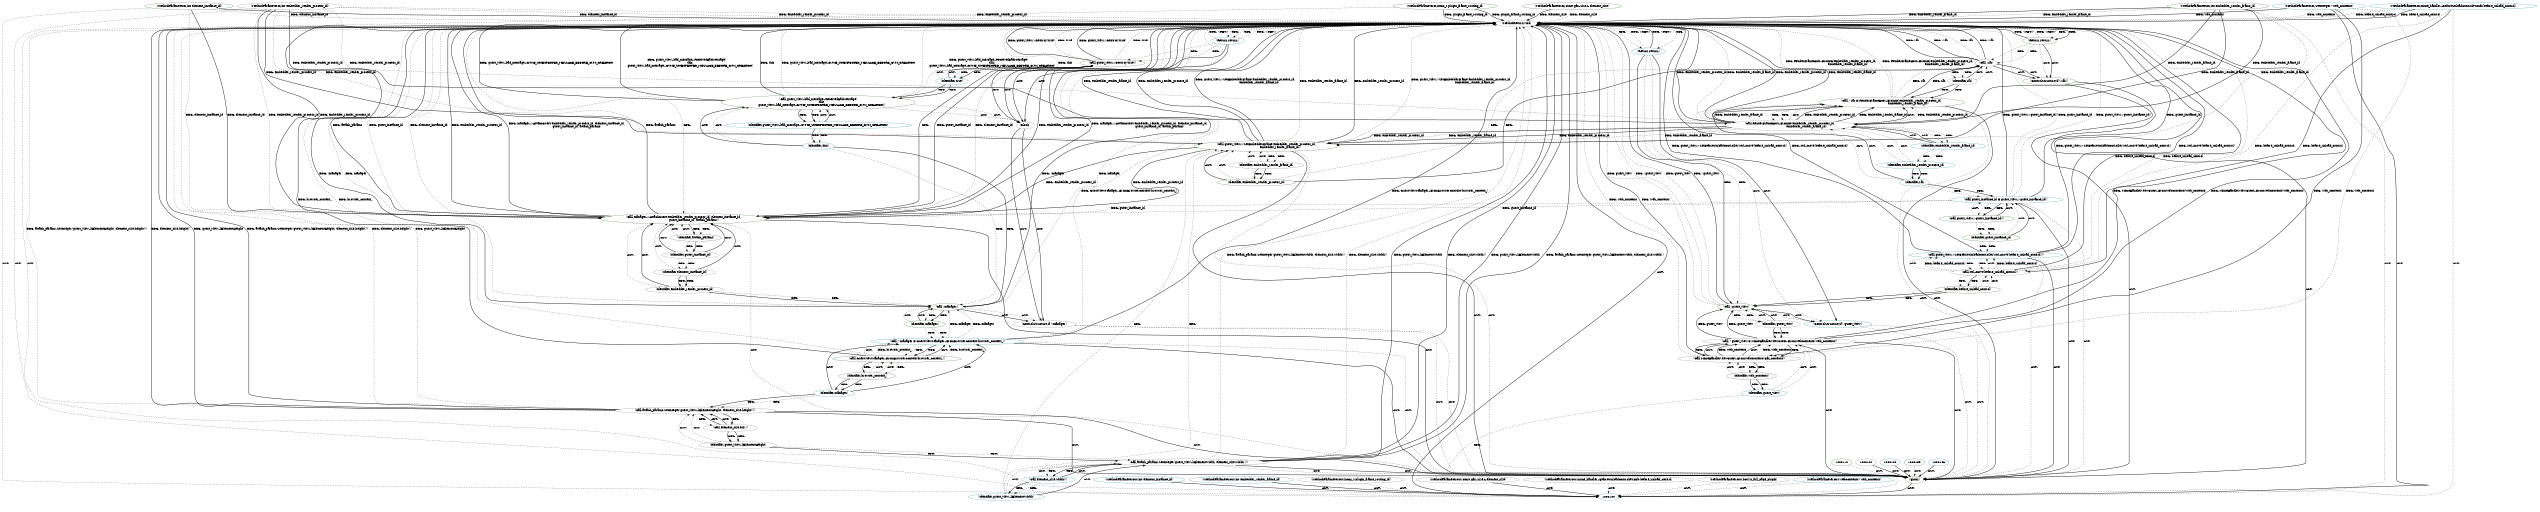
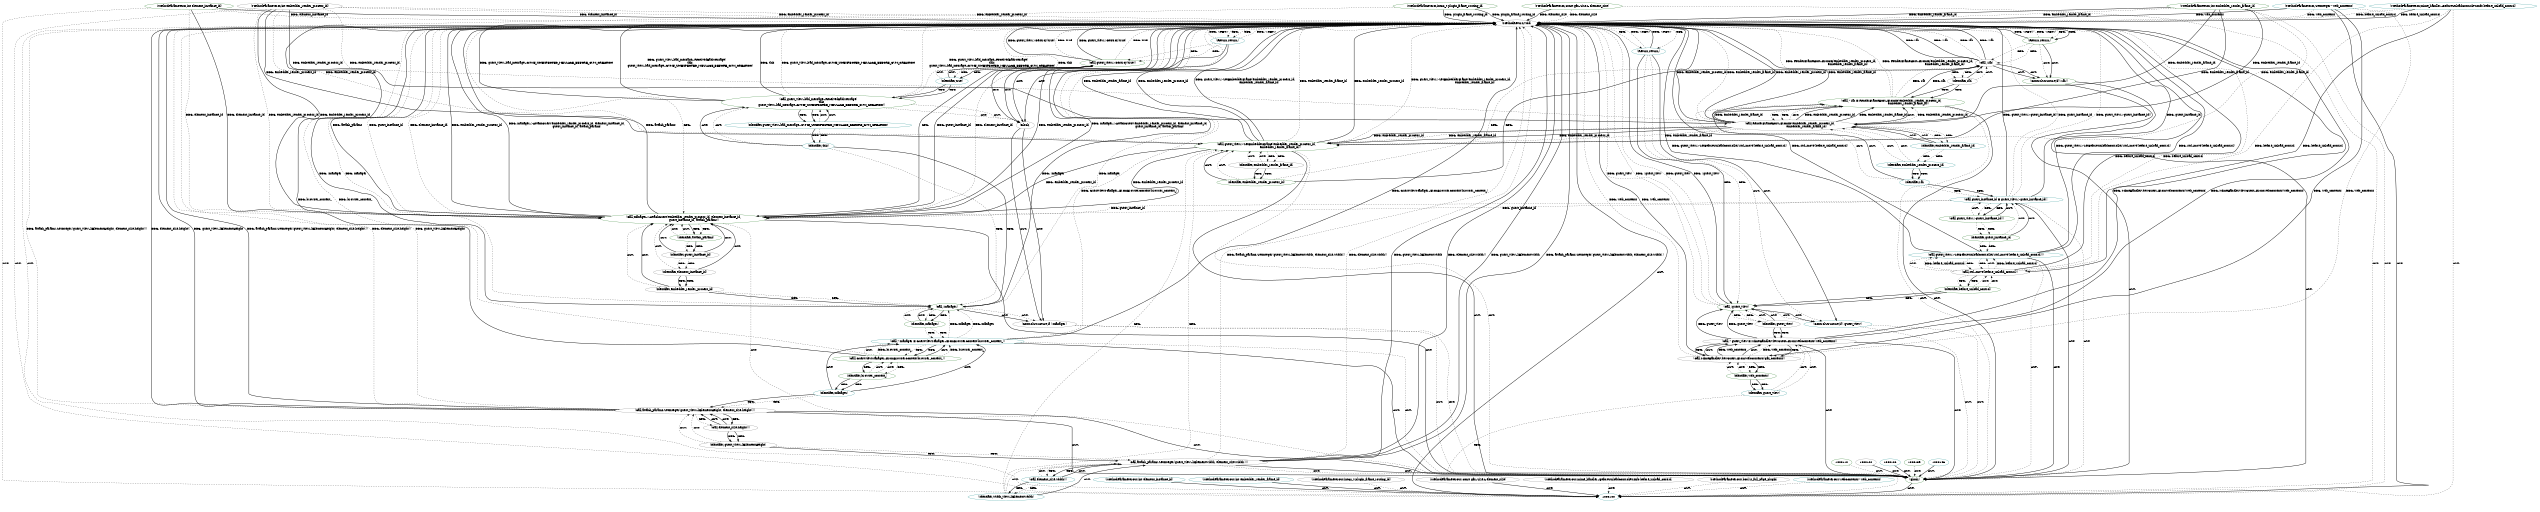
edge "(MethodParameterIn,const gfx::Size& element_size)" -> "1000100": added, label "AST:"
node "(Call,element_size.full())": label "(Call,element_size.full())" -> "(Call,element_size.height())"
node "(Identifier,guest_view::kElementWidth)": label "(Identifier,guest_view::kElementWidth)" -> "(Identifier,width_view::kElementWidth)"
